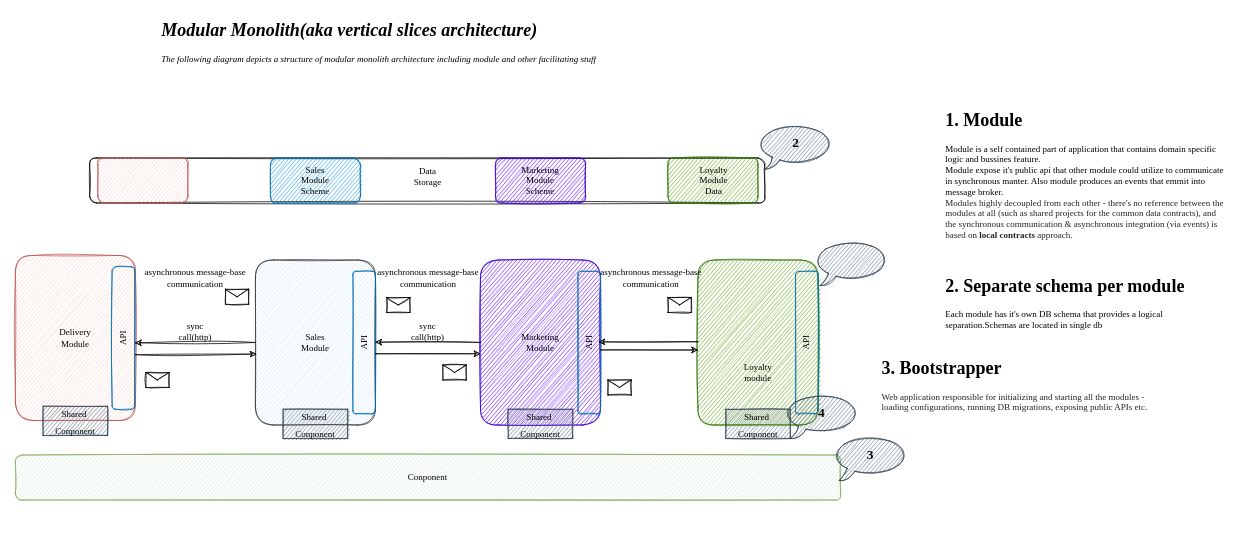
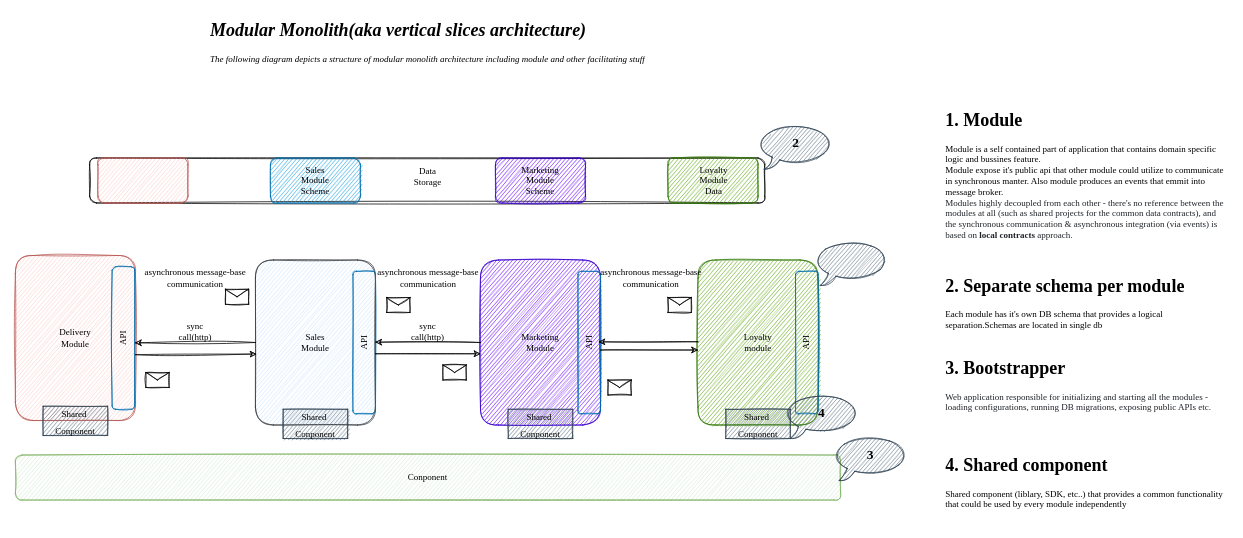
node "Modular Monolith(aka vertical slices architecture)The following diagram depicts a structure of modular monolith architecture including module and other facilitating stuff": moved (390, 60) -> (439, 60)
node "Loyalty module": moved (758, 372) -> (758, 342)
node "3. BootstrapperWeb application responsible for initializing and starting all the modules - loading configurations, running DB migrations, exposing public APIs etc.": moved (1020, 389) -> (1084, 389)
node "4. Shared componentShared component (liblary, SDK, etc..) that provides a common functionality that could be used by every module independently": added
